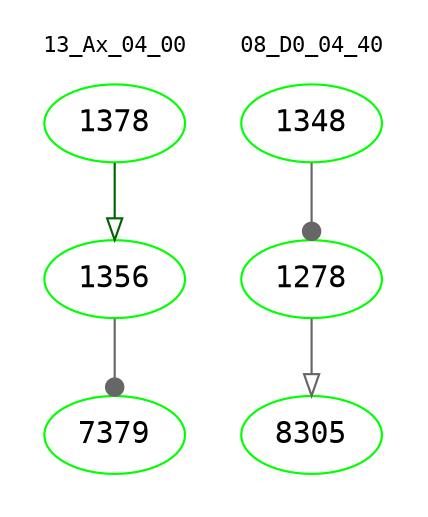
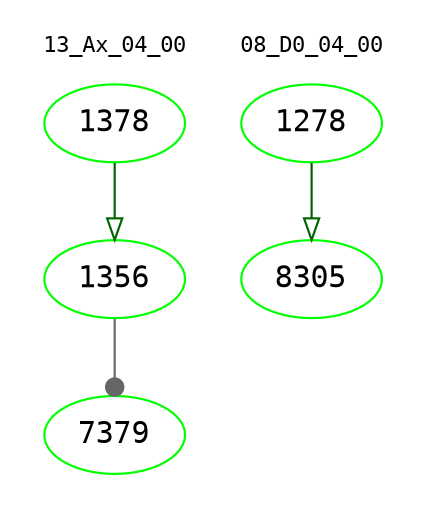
cluster "08_D0_04_40": label "08_D0_04_40" -> "08_D0_04_00"
node "1348": removed
edge "1278" -> "8305": color gray40 -> darkgreen
